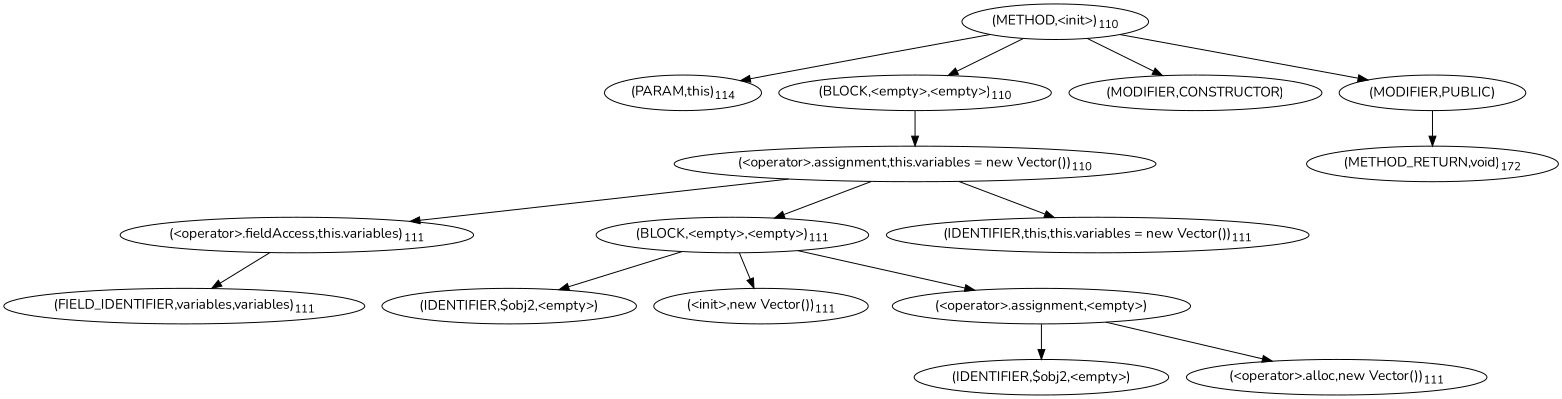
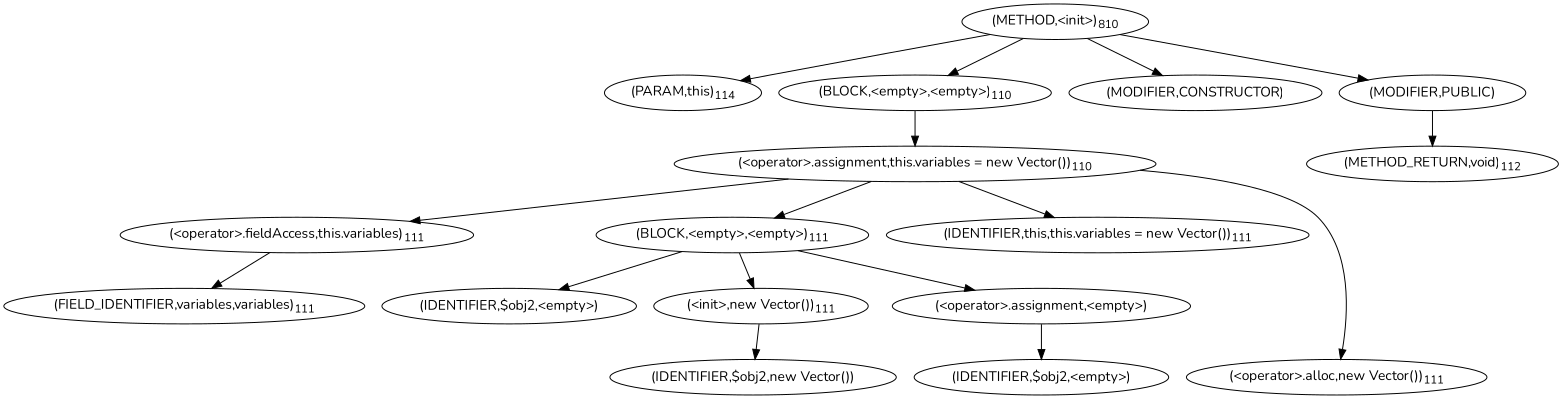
node "(METHOD,<init>)": text "110" -> "810"
node "(METHOD_RETURN,void)": text "172" -> "112"
edge "(<operator>.assignment,<empty>)" -> "(<operator>.alloc,new Vector())": now "(<operator>.assignment,this.variables = new Vector())" -> "(<operator>.alloc,new Vector())"
node "(IDENTIFIER,$obj2,new Vector())": added
